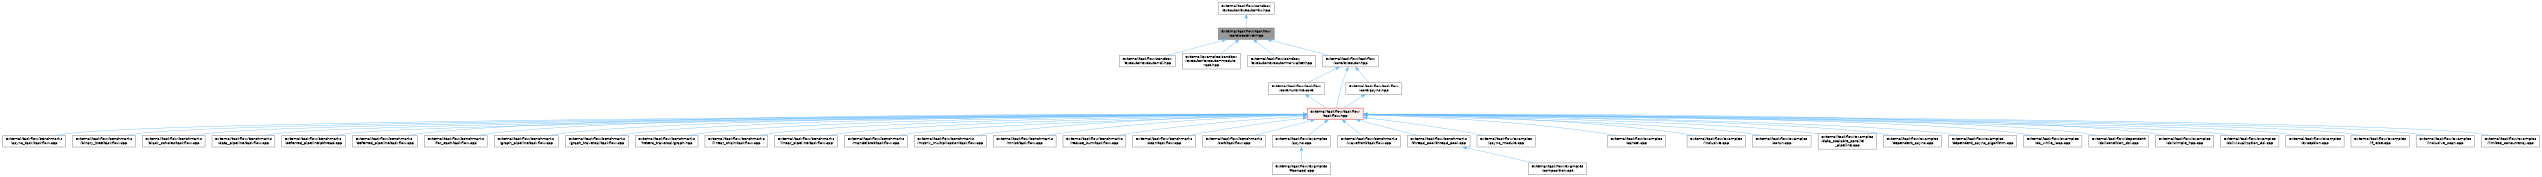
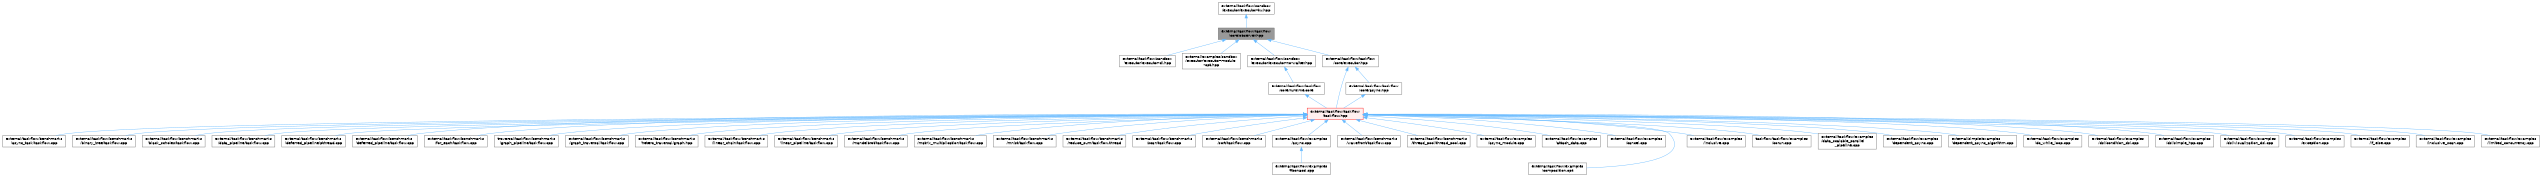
edge "external/taskflow/taskflow /core/runtime.core" -> "external/taskflow/taskflow /core/executor.hpp": now "external/taskflow/taskflow /core/runtime.core" -> "external/taskflow/sandbox /executor/executor-no-waiter.hpp"
node "external/taskflow/benchmarks /graph_pipeline/taskflow.cpp": label "external/taskflow/benchmarks /graph_pipeline/taskflow.cpp" -> "traversal/taskflow/benchmarks /graph_pipeline/taskflow.cpp"
node "external/taskflow/benchmarks /reduce_sum/taskflow.cpp": label "external/taskflow/benchmarks /reduce_sum/taskflow.cpp" -> "external/taskflow/benchmarks /reduce_sum/taskflow.thread"
node "external/taskflow/examples /attach_data.cpp": added
node "external/taskflow/examples /corun.cpp": label "external/taskflow/examples /corun.cpp" -> "taskflow/taskflow/examples /corun.cpp"
node "external/taskflow/examples /dependent_async_algorithm.cpp": label "external/taskflow/examples /dependent_async_algorithm.cpp" -> "external/simple/examples /dependent_async_algorithm.cpp"
node "external/taskflow/dependent /dsl/condition_dsl.cpp": label "external/taskflow/dependent /dsl/condition_dsl.cpp" -> "external/taskflow/examples /dsl/condition_dsl.cpp"
edge "external/taskflow/examples /composition.opt" -> "external/taskflow/benchmarks /thread_pool/thread_pool.cpp": now "external/taskflow/examples /composition.opt" -> "external/taskflow/taskflow /taskflow.hpp"
